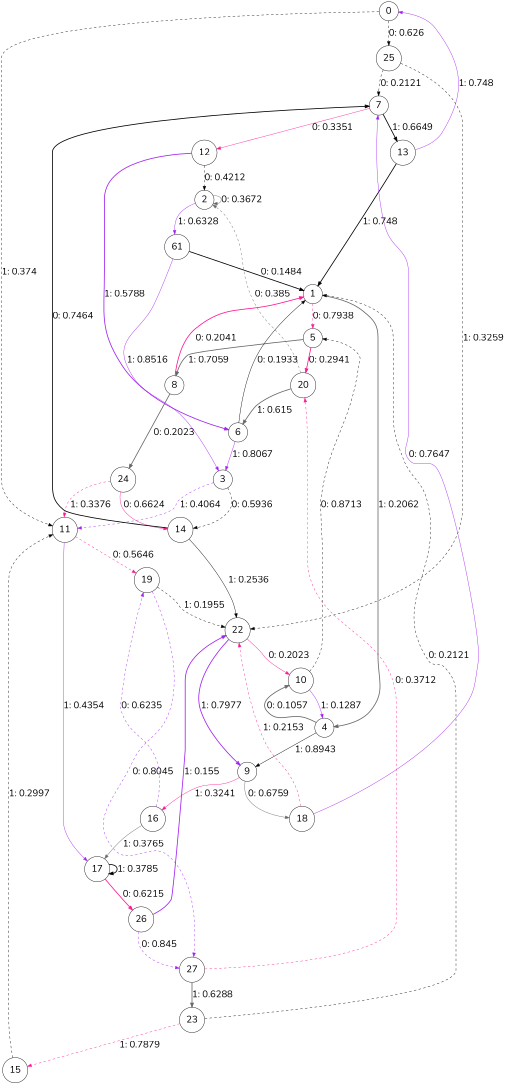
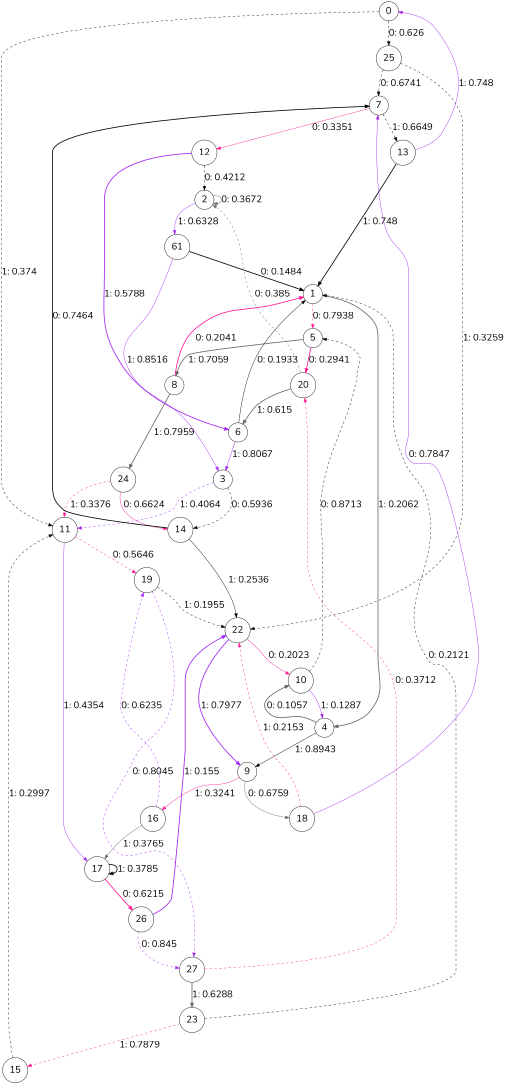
edge "25" -> "7": label "0: 0.2121   " -> "0: 0.6741   "
edge "7" -> "13": style bold -> dashed
edge "8" -> "24": label "0: 0.2023   " -> "1: 0.7959   "
edge "18" -> "7": label "0: 0.7647   " -> "0: 0.7847   "
